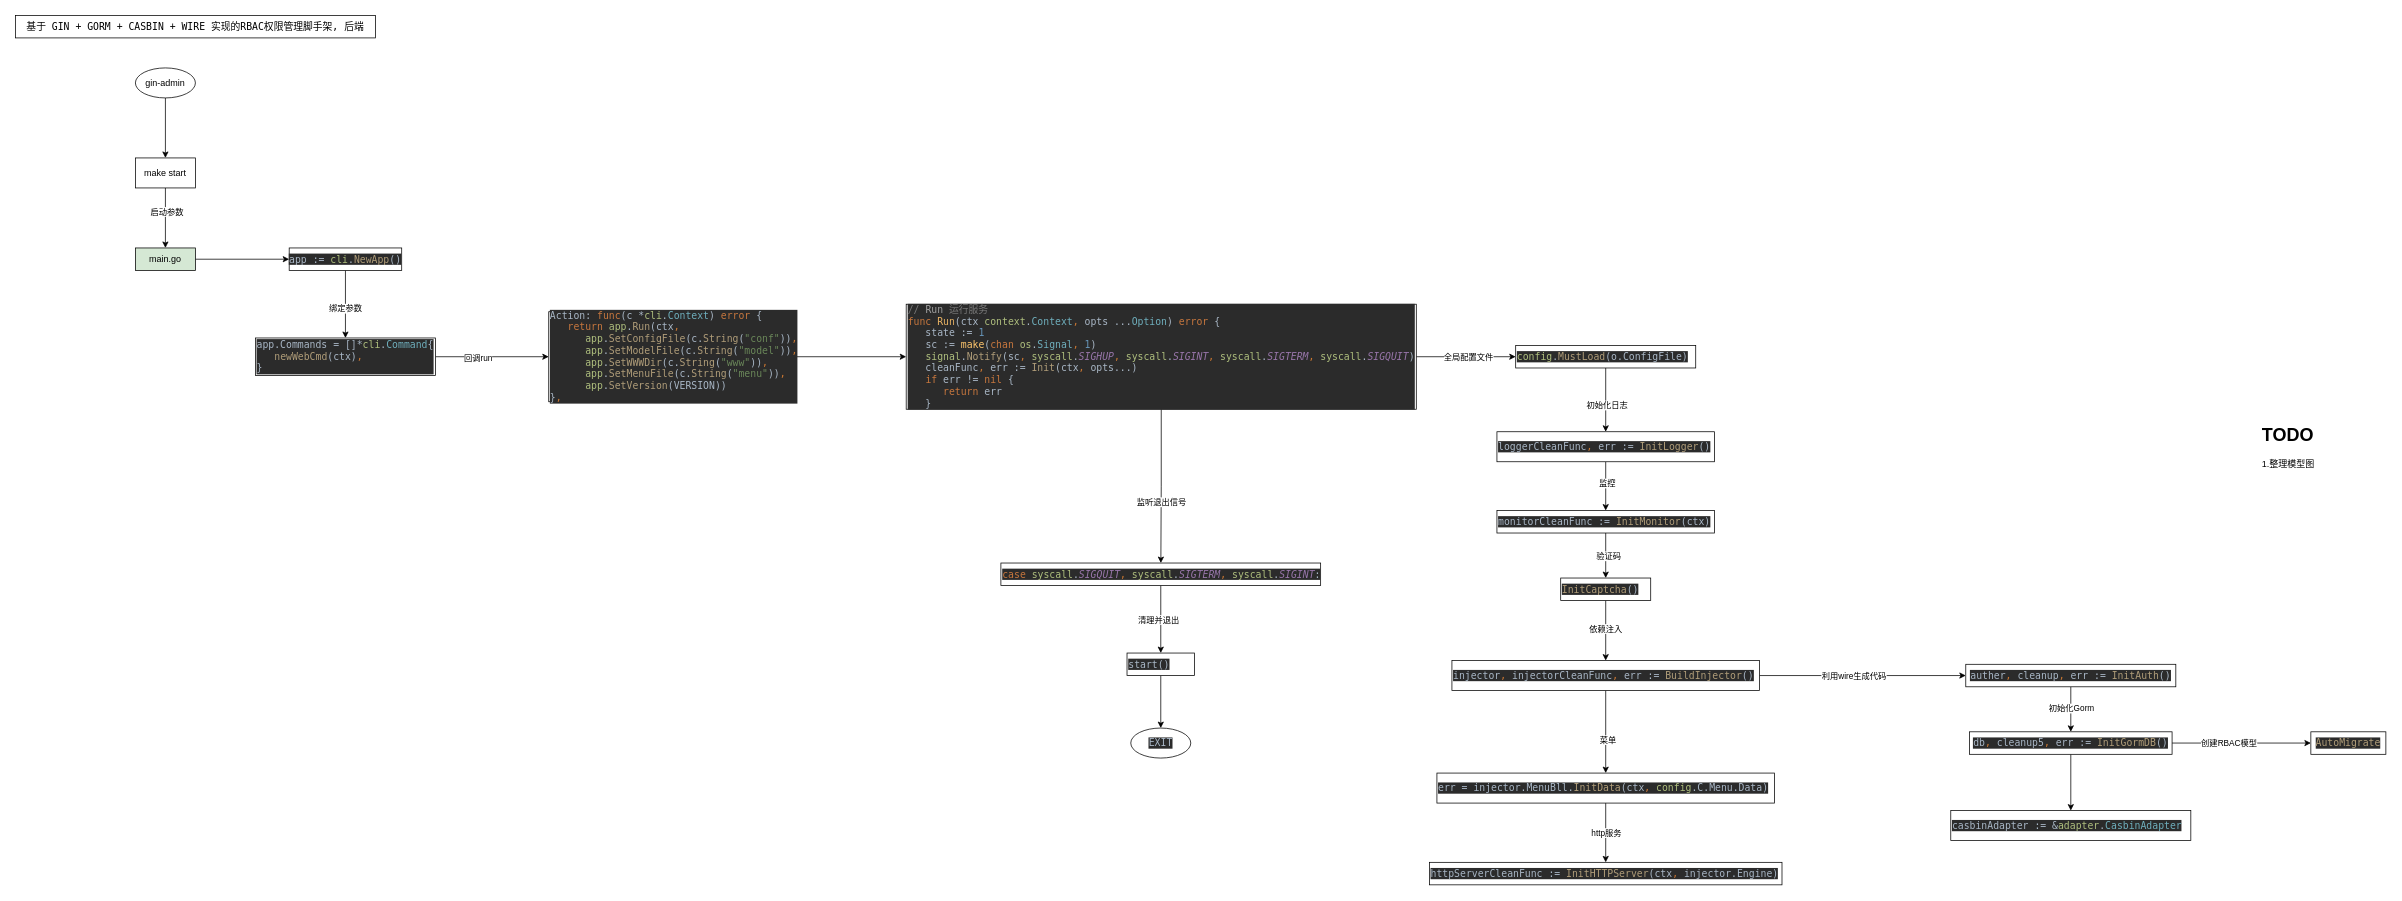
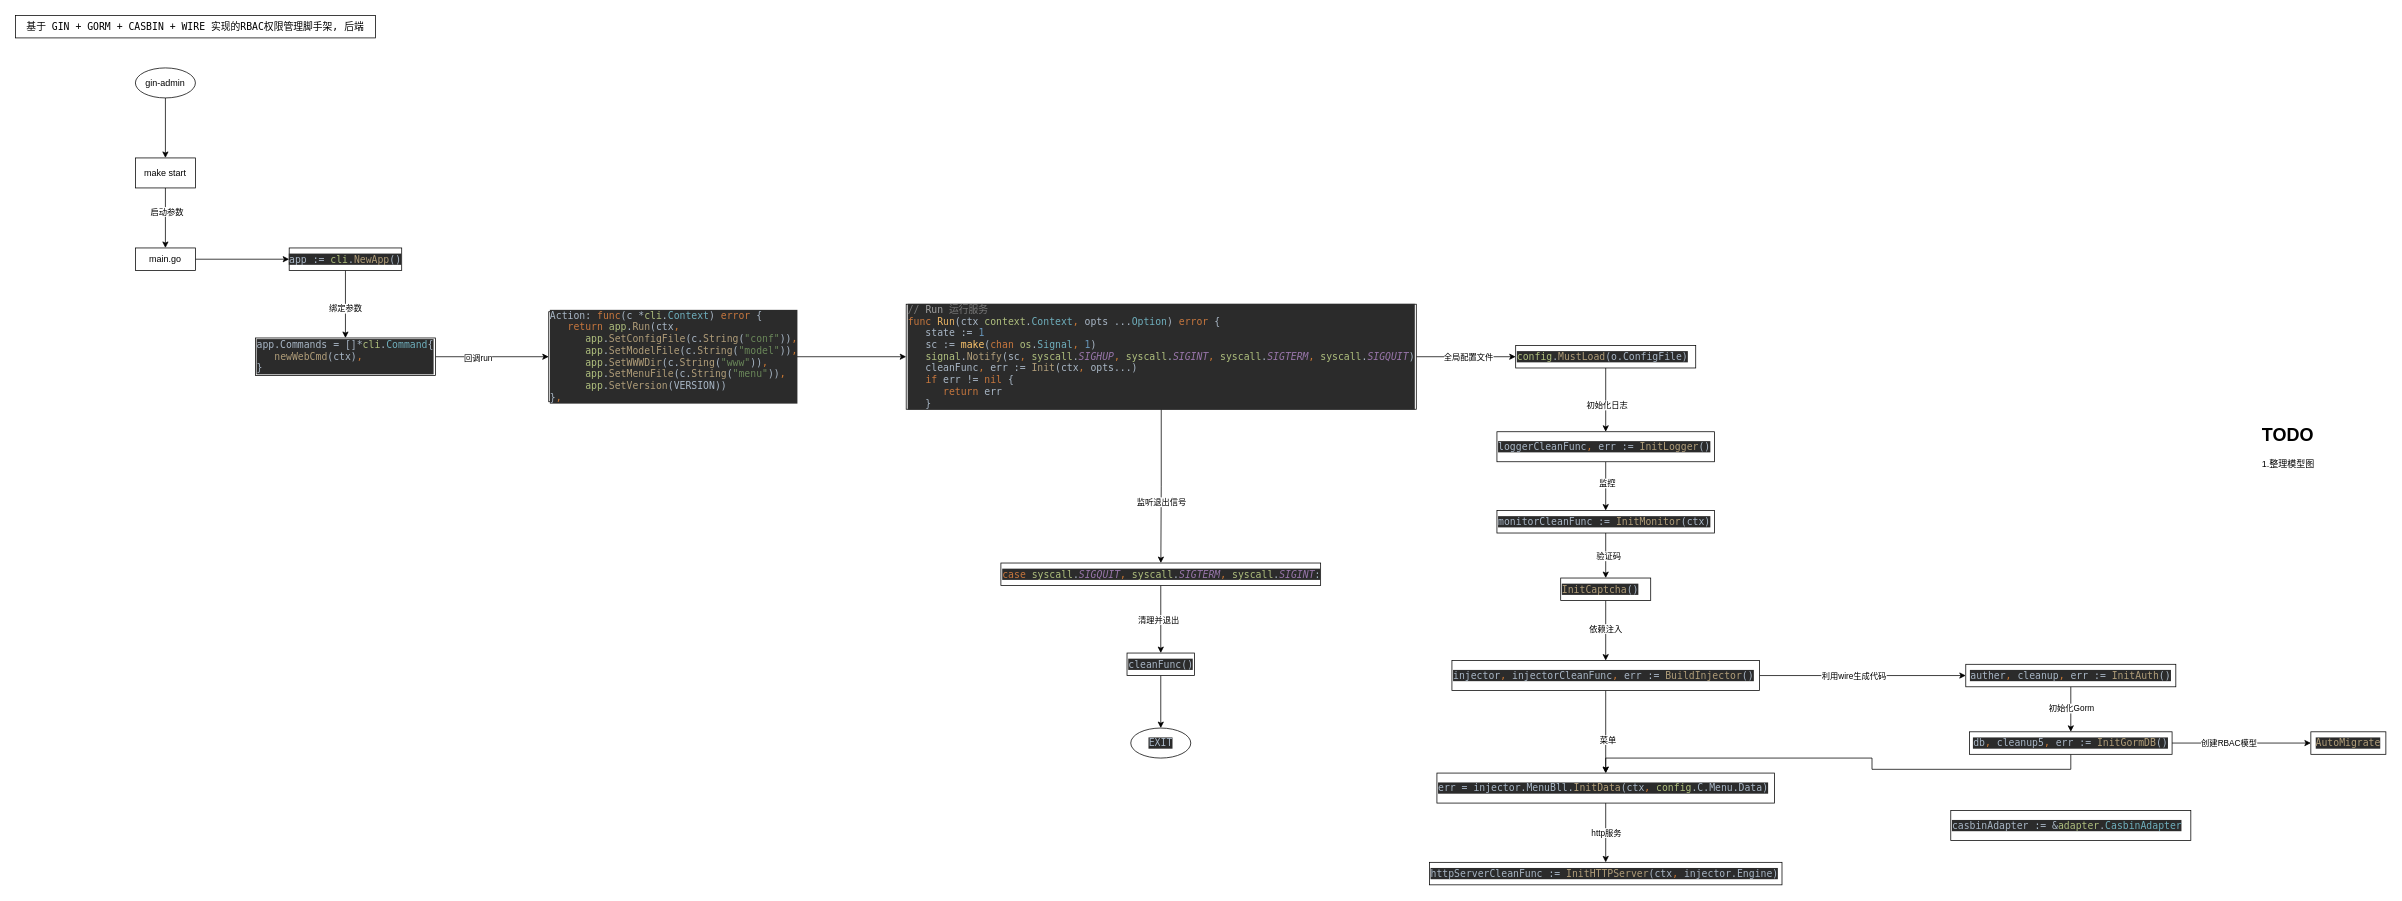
node "main.go": fillcolor #d5e8d4 -> #ffffff
node "start()": label "start()" -> "cleanFunc()"
edge "db, cleanup5, err := InitGormDB()" -> "casbinAdapter := &adapter.CasbinAdapter": now "db, cleanup5, err := InitGormDB()" -> "err = injector.MenuBll.InitData(ctx, config.C.Menu.Data)"
